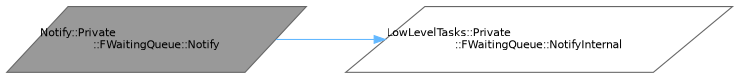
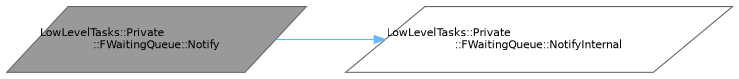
node "Notify::Private ::FWaitingQueue::Notify": label "Notify::Private ::FWaitingQueue::Notify" -> "LowLevelTasks::Private ::FWaitingQueue::Notify"
